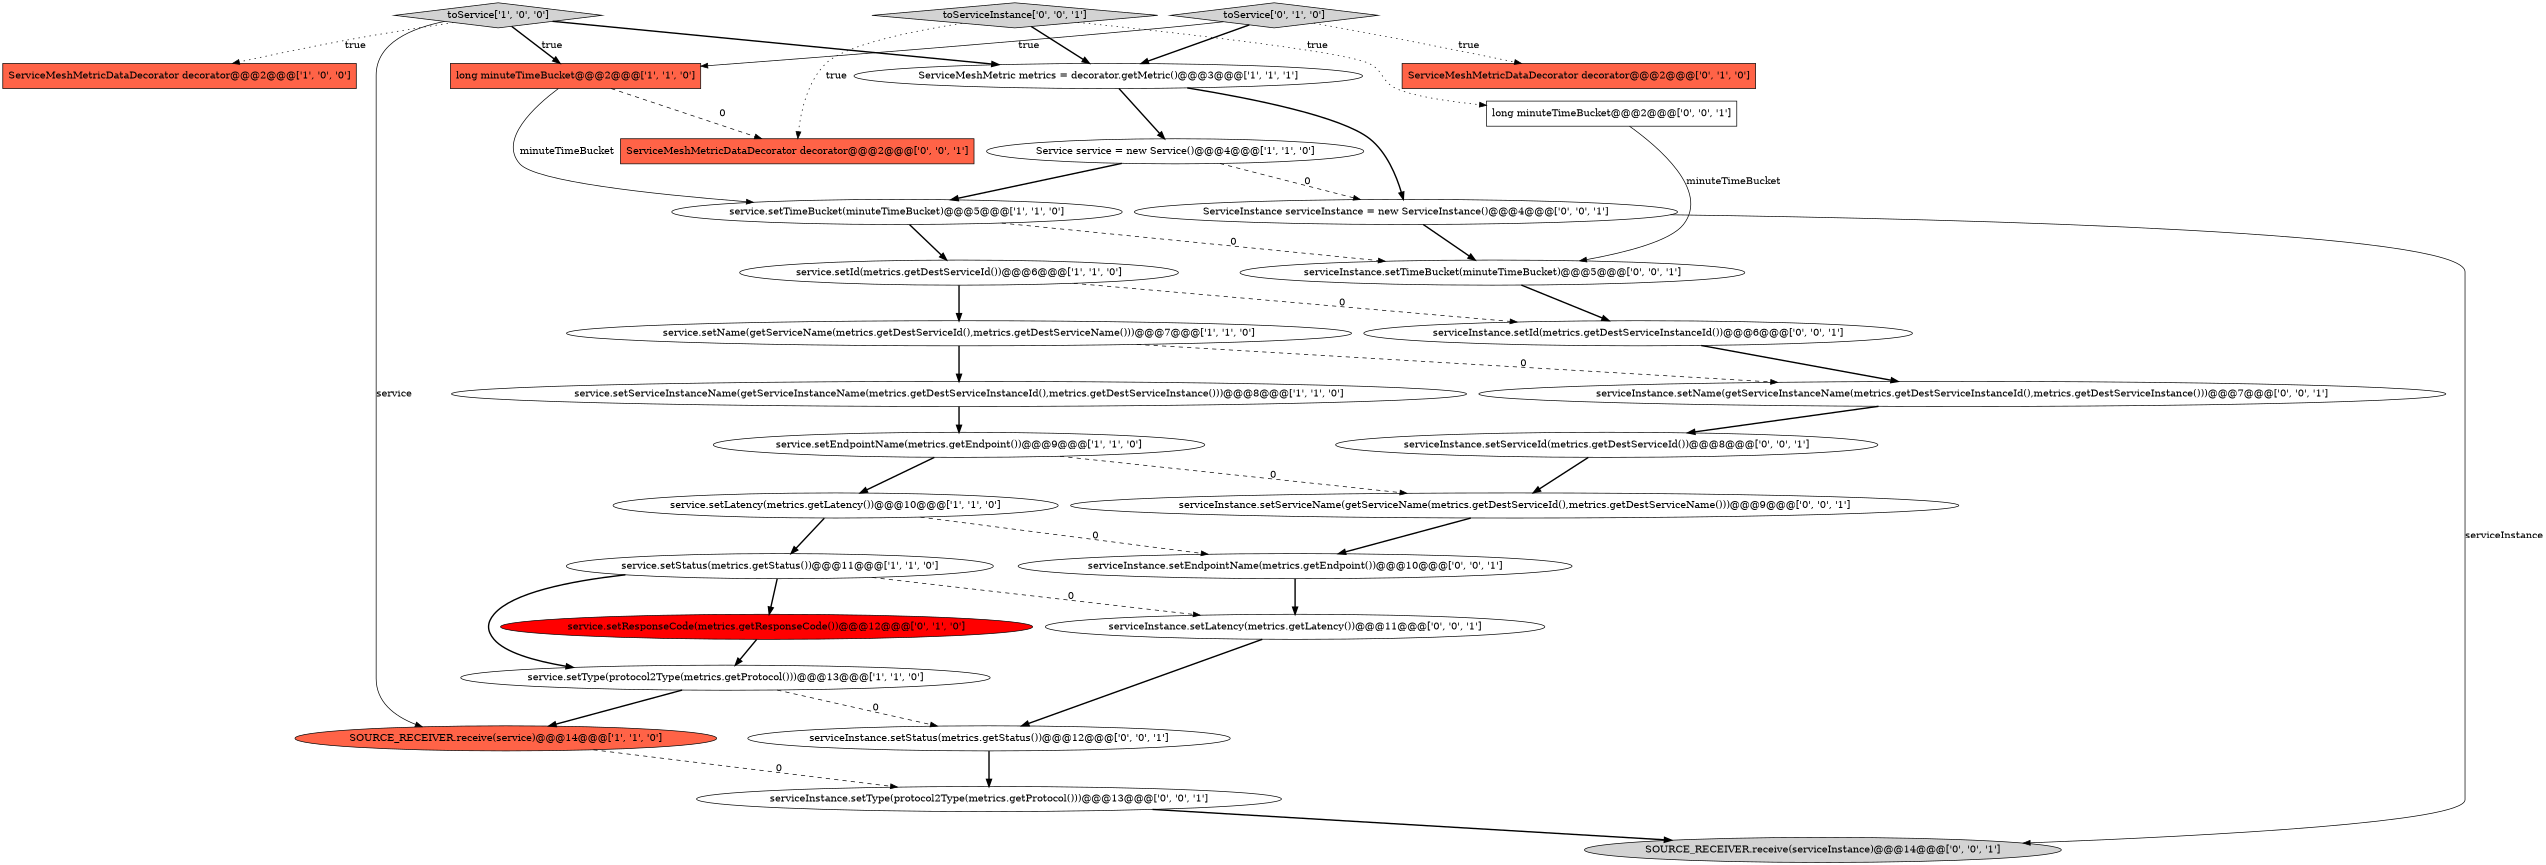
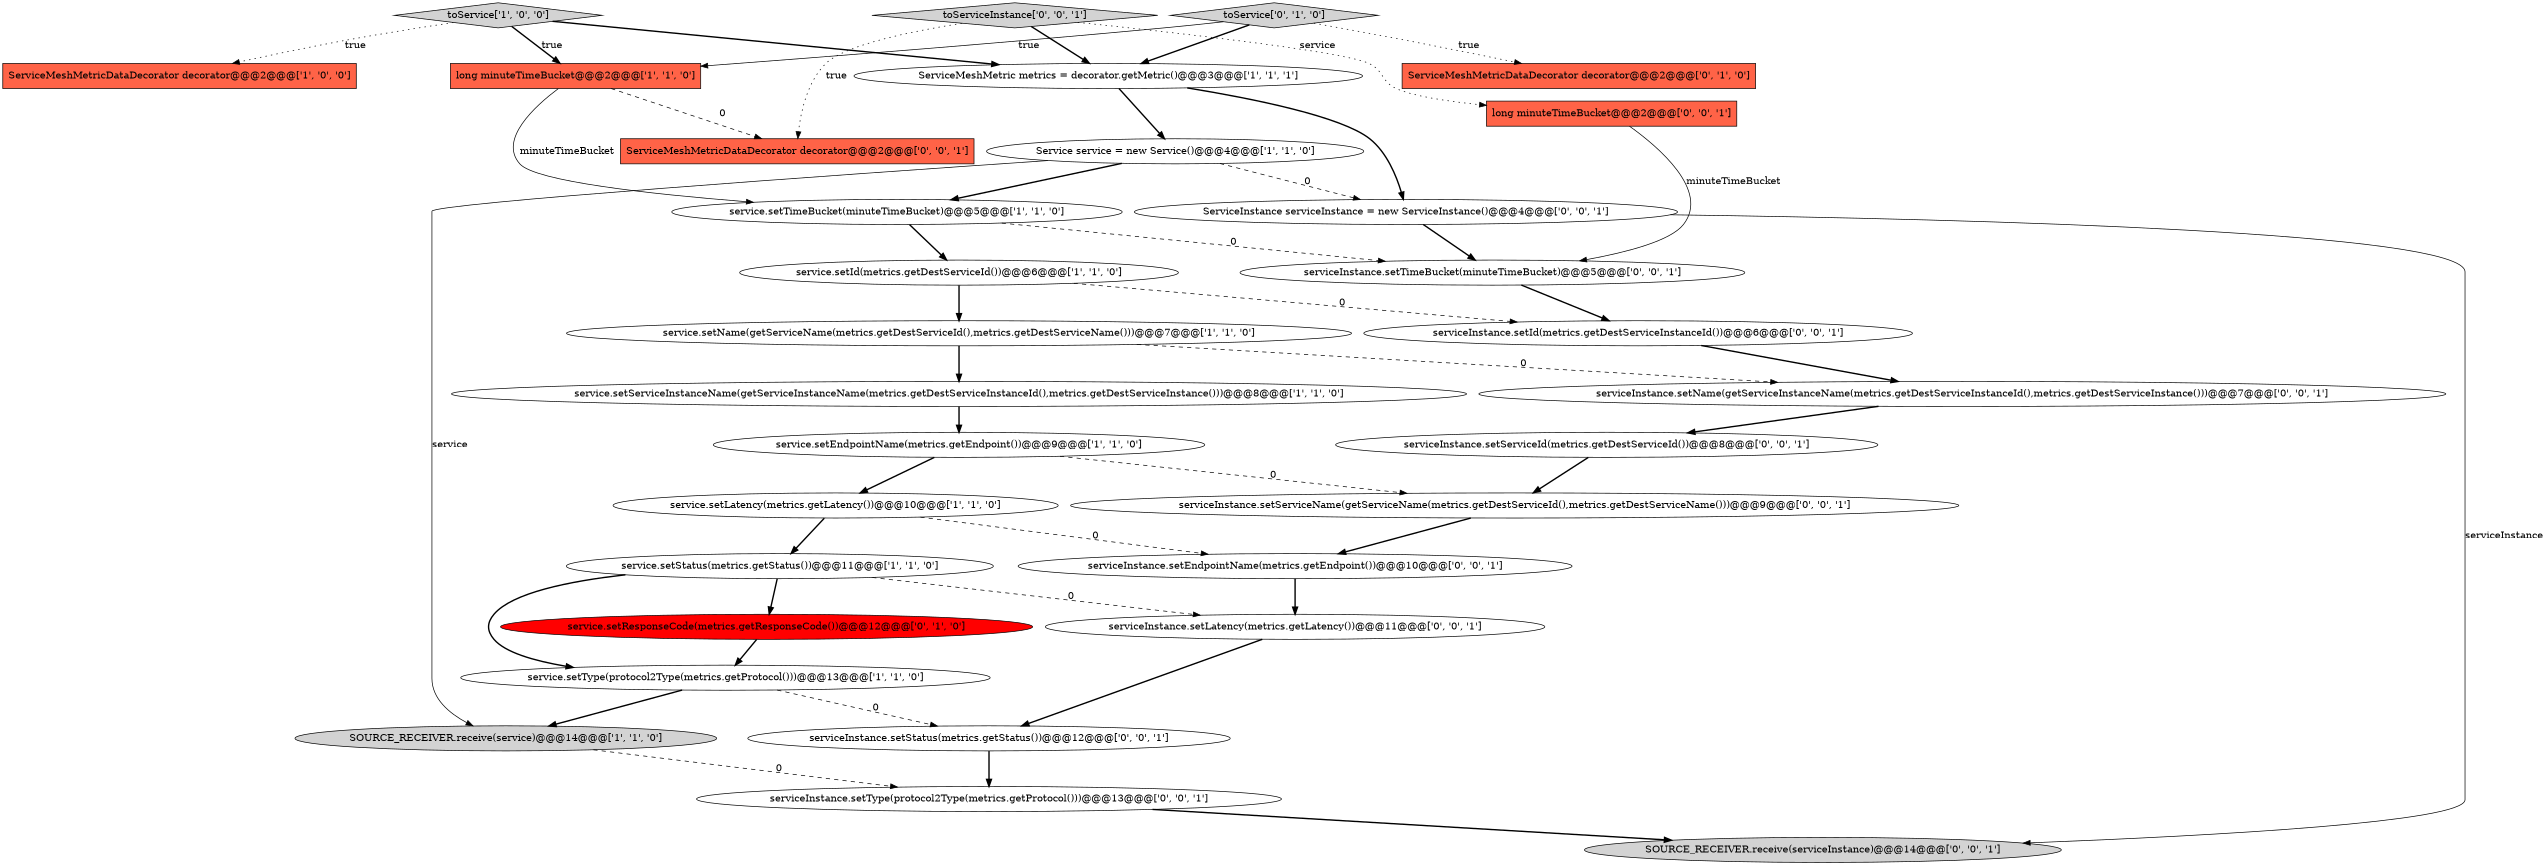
edge "toServiceInstance['0', '0', '1']" -> "long minuteTimeBucket@@@2@@@['0', '0', '1']": label "true" -> "service"
node "long minuteTimeBucket@@@2@@@['0', '0', '1']": fillcolor white -> tomato
edge "toService['1', '0', '0']" -> "SOURCE_RECEIVER.receive(service)@@@14@@@['1', '1', '0']": now "Service service = new Service()@@@4@@@['1', '1', '0']" -> "SOURCE_RECEIVER.receive(service)@@@14@@@['1', '1', '0']"
node "SOURCE_RECEIVER.receive(service)@@@14@@@['1', '1', '0']": fillcolor tomato -> lightgray
